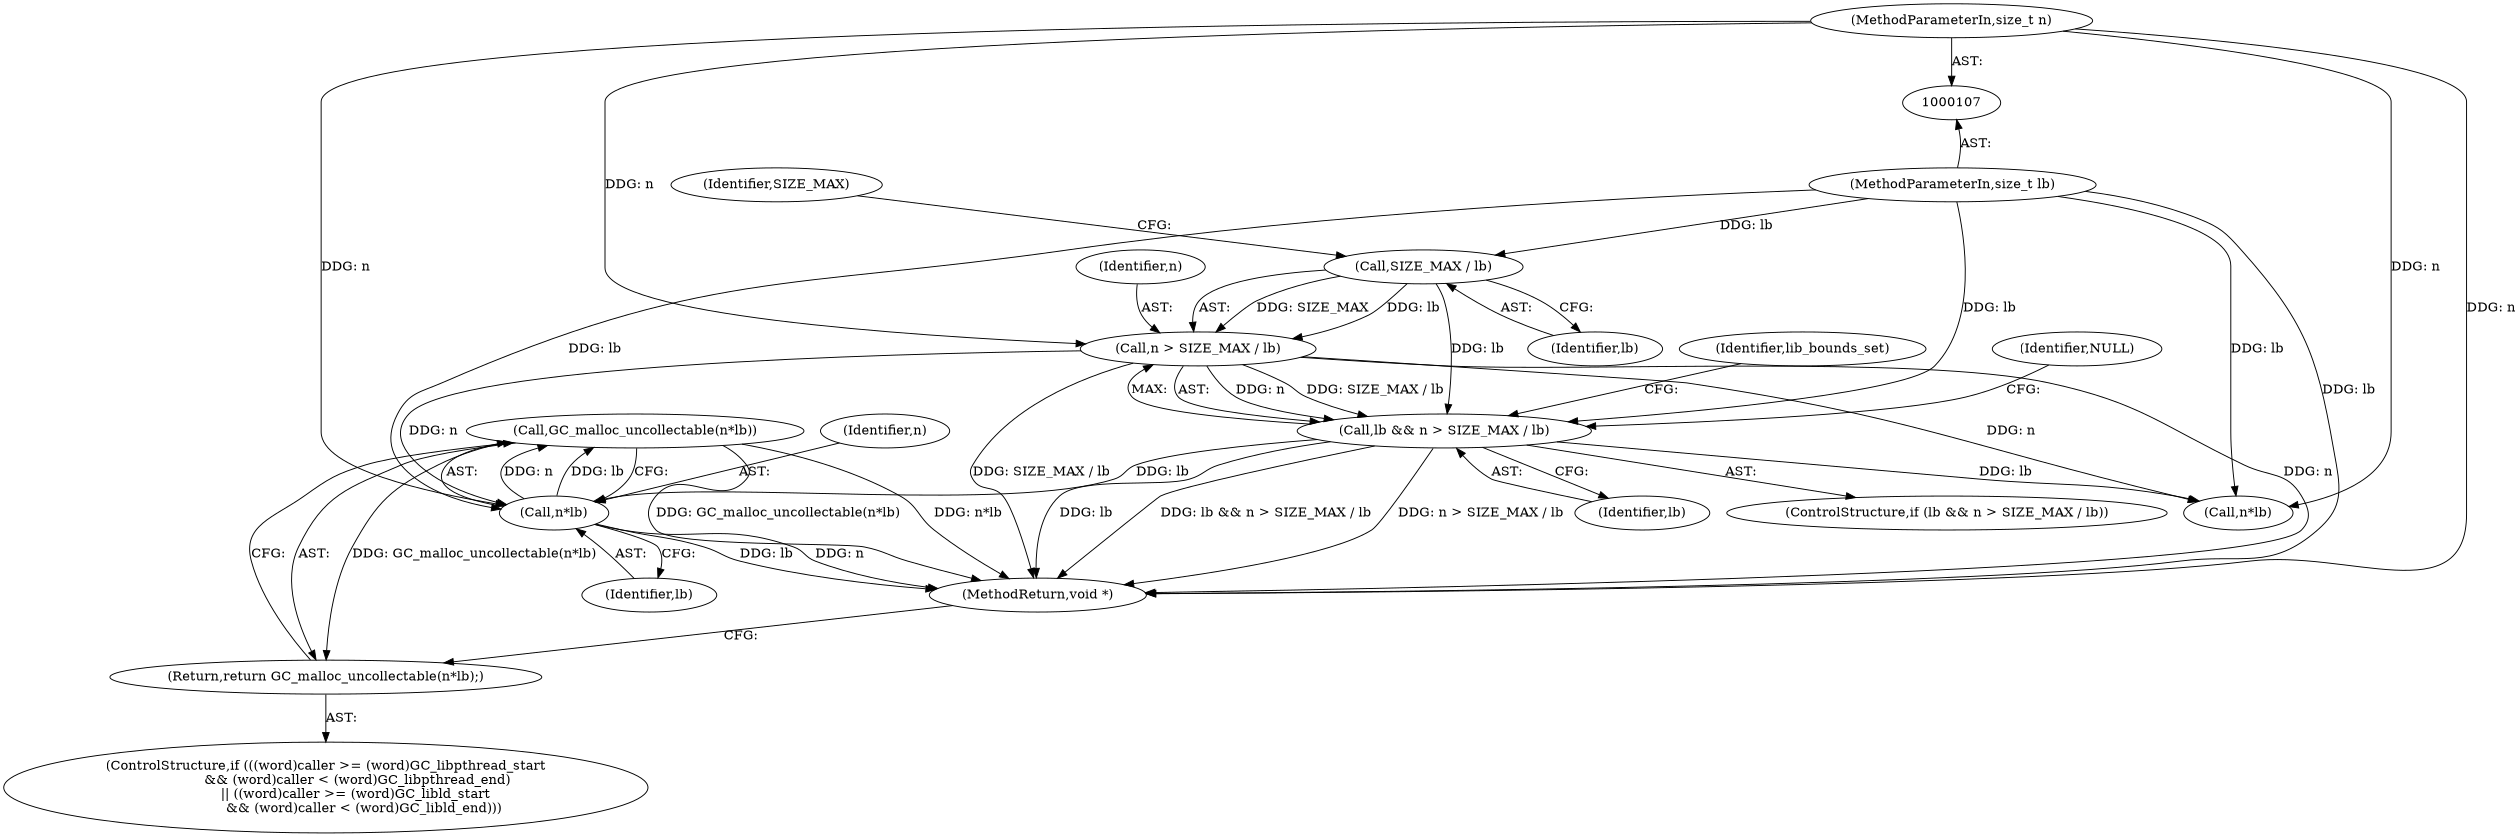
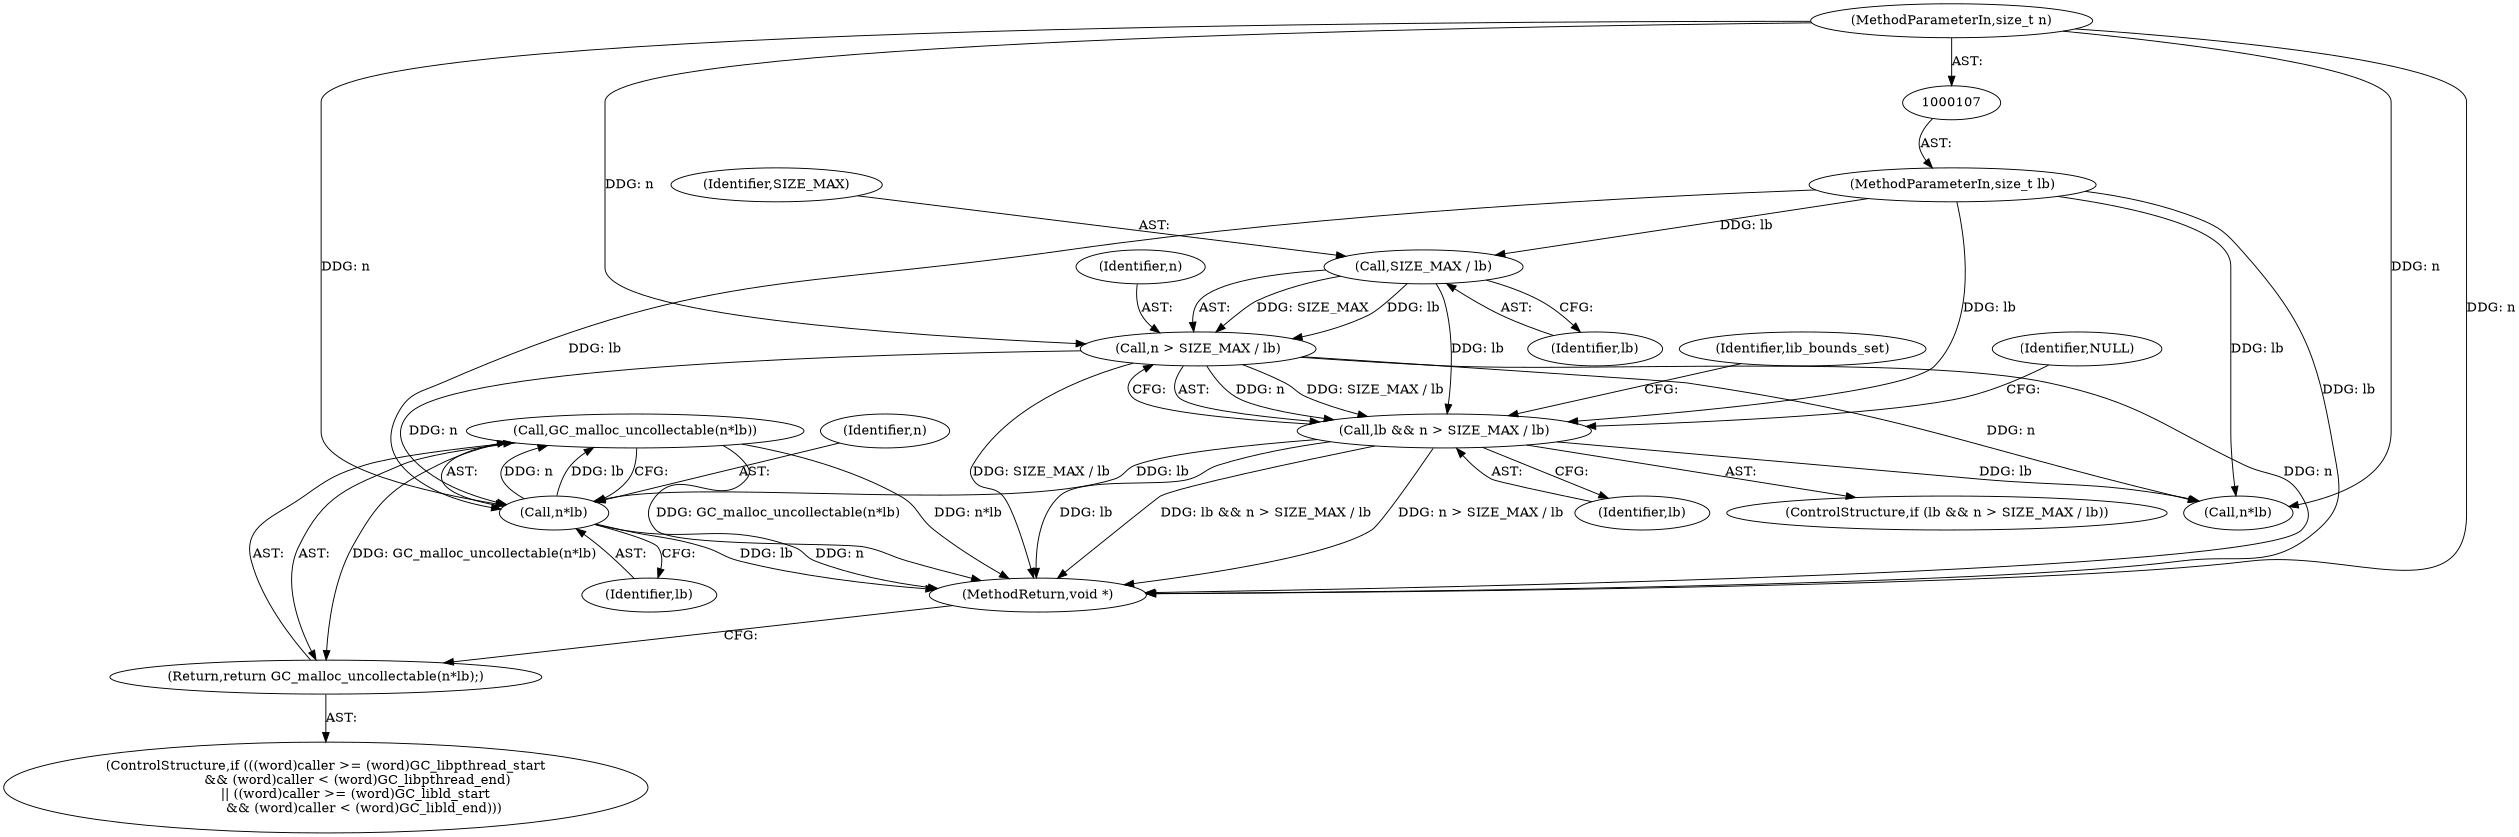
edge "(MethodParameterIn,size_t lb)" -> "1000107": reversed
edge "(Identifier,SIZE_MAX)" -> "(Call,SIZE_MAX / lb)": label "CFG: " -> "AST: "
edge "(Call,lb && n > SIZE_MAX / lb)" -> "(Call,n > SIZE_MAX / lb)": label "MAX: " -> "CFG: "
edge "(Return,return GC_malloc_uncollectable(n*lb);)" -> "(Call,GC_malloc_uncollectable(n*lb))": label "CFG: " -> "AST: "
